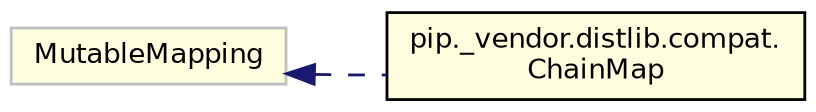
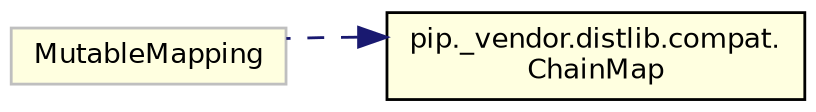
edge "pip._vendor.distlib.compat. ChainMap" -> "MutableMapping": reversed
